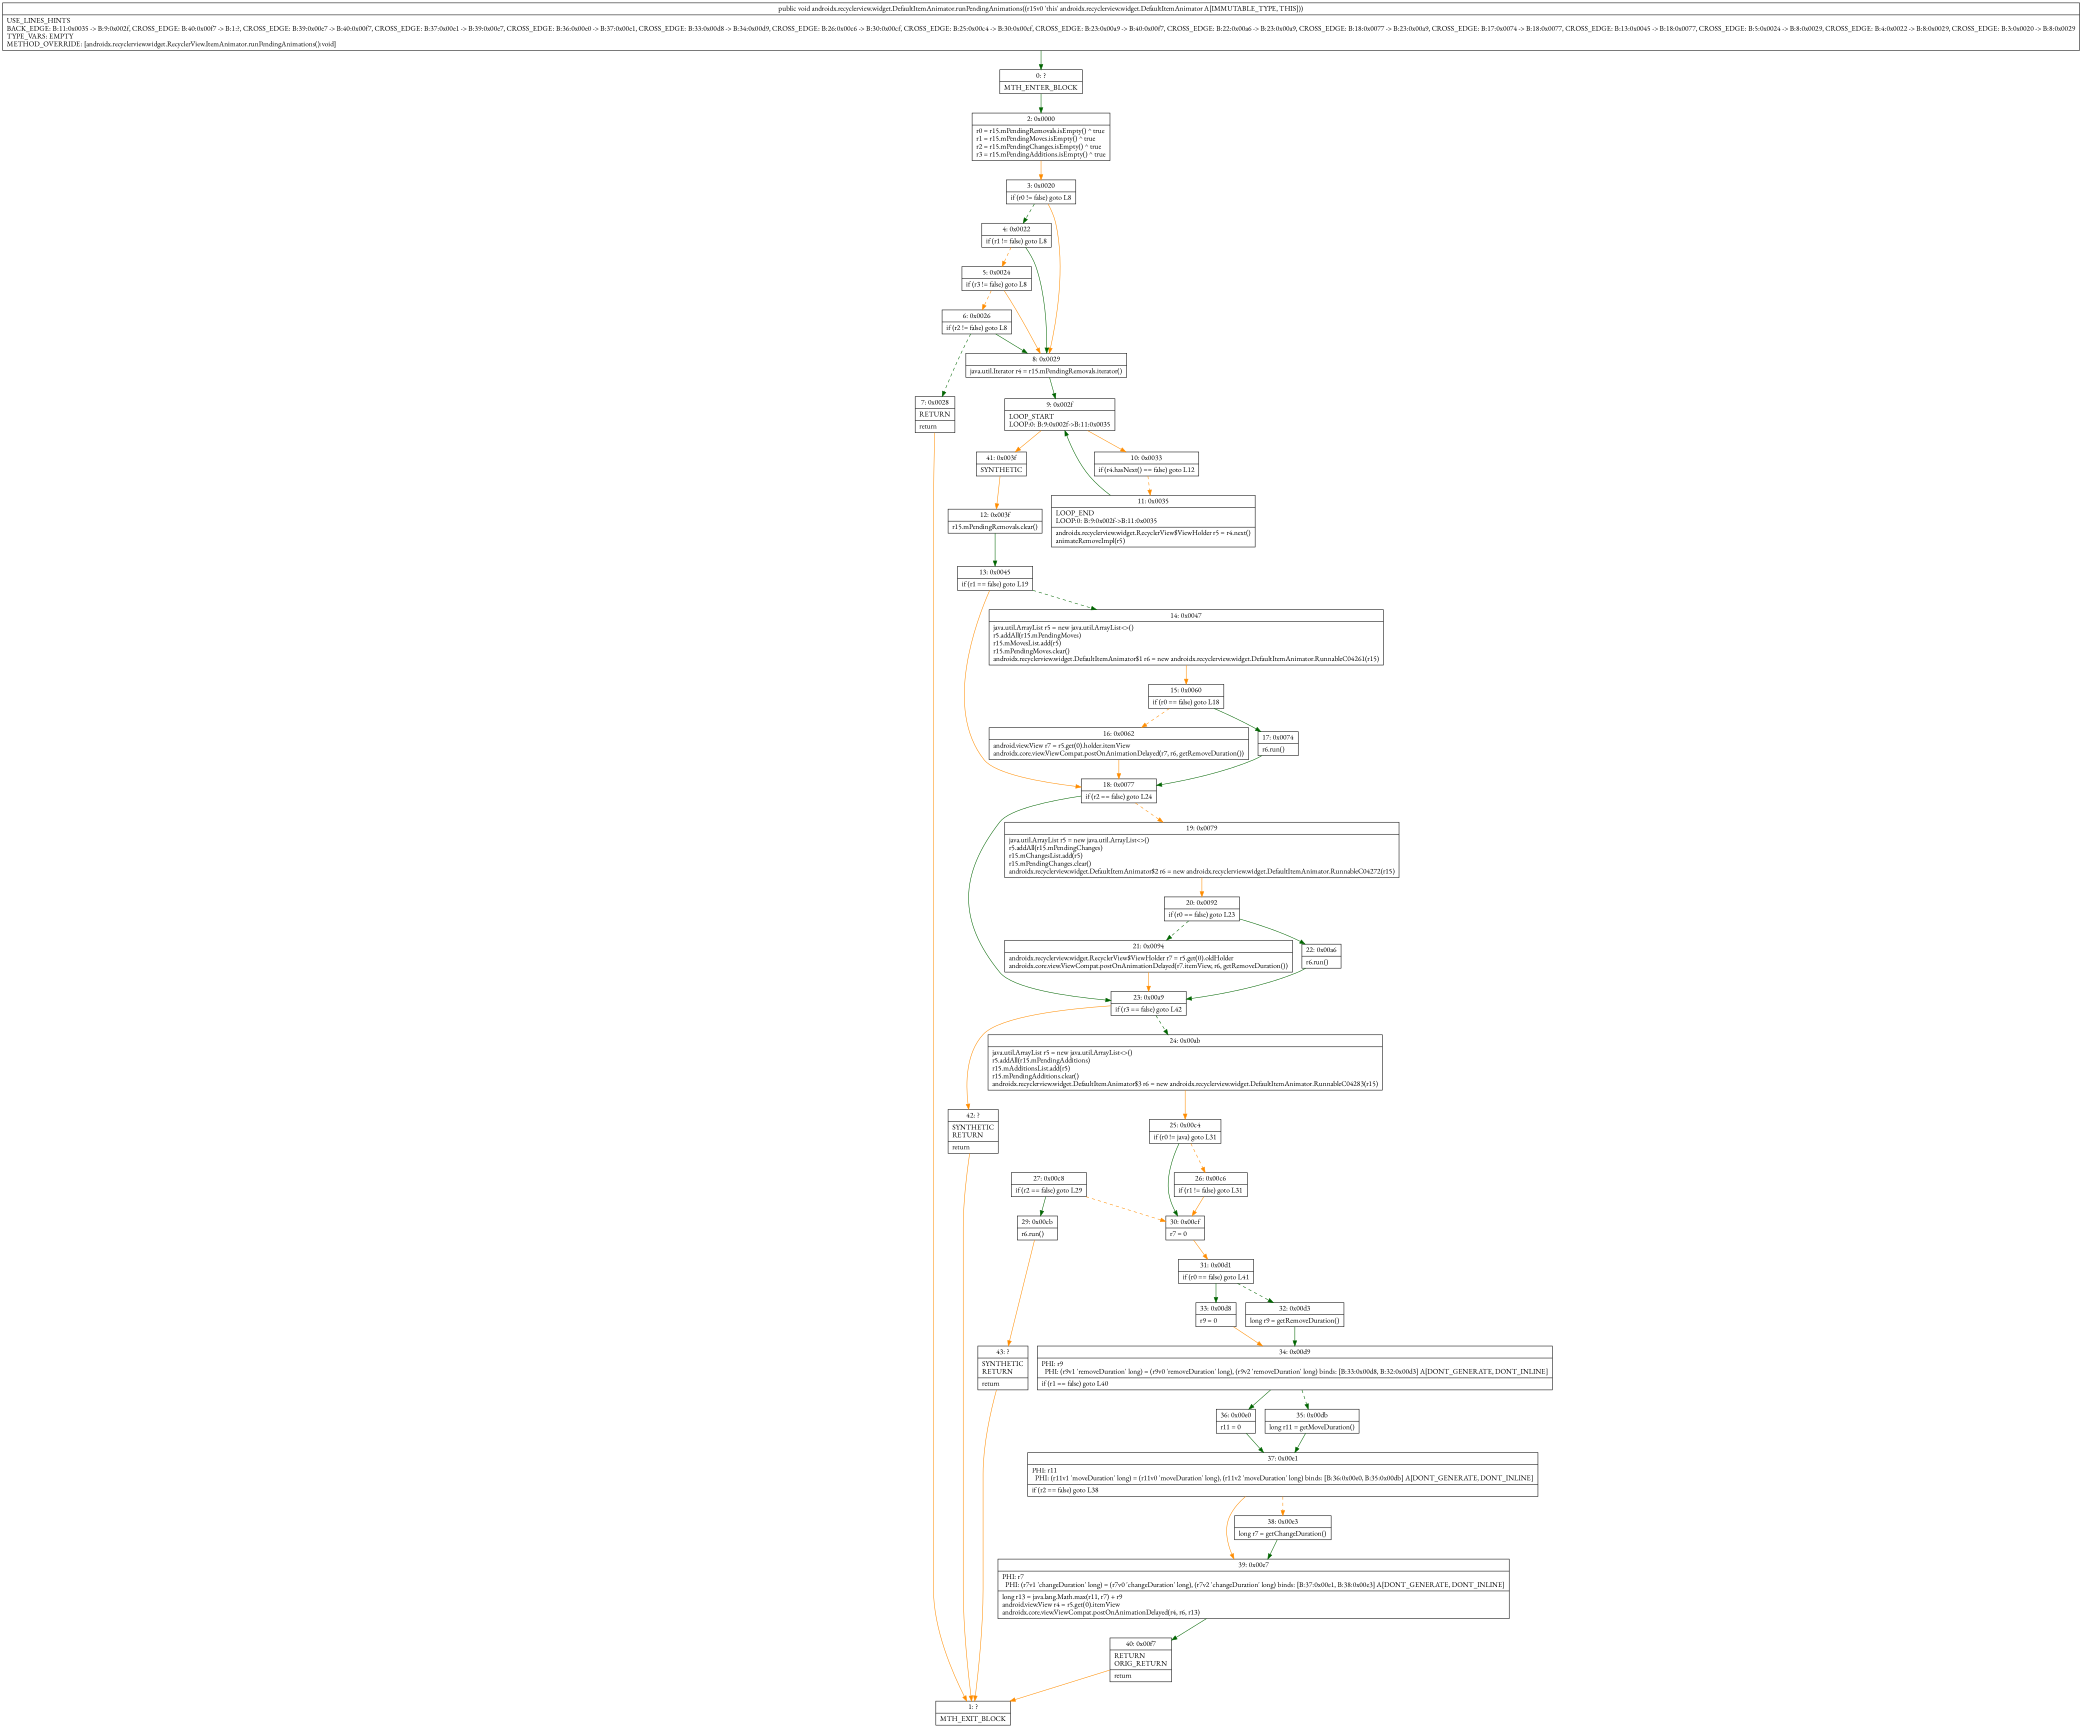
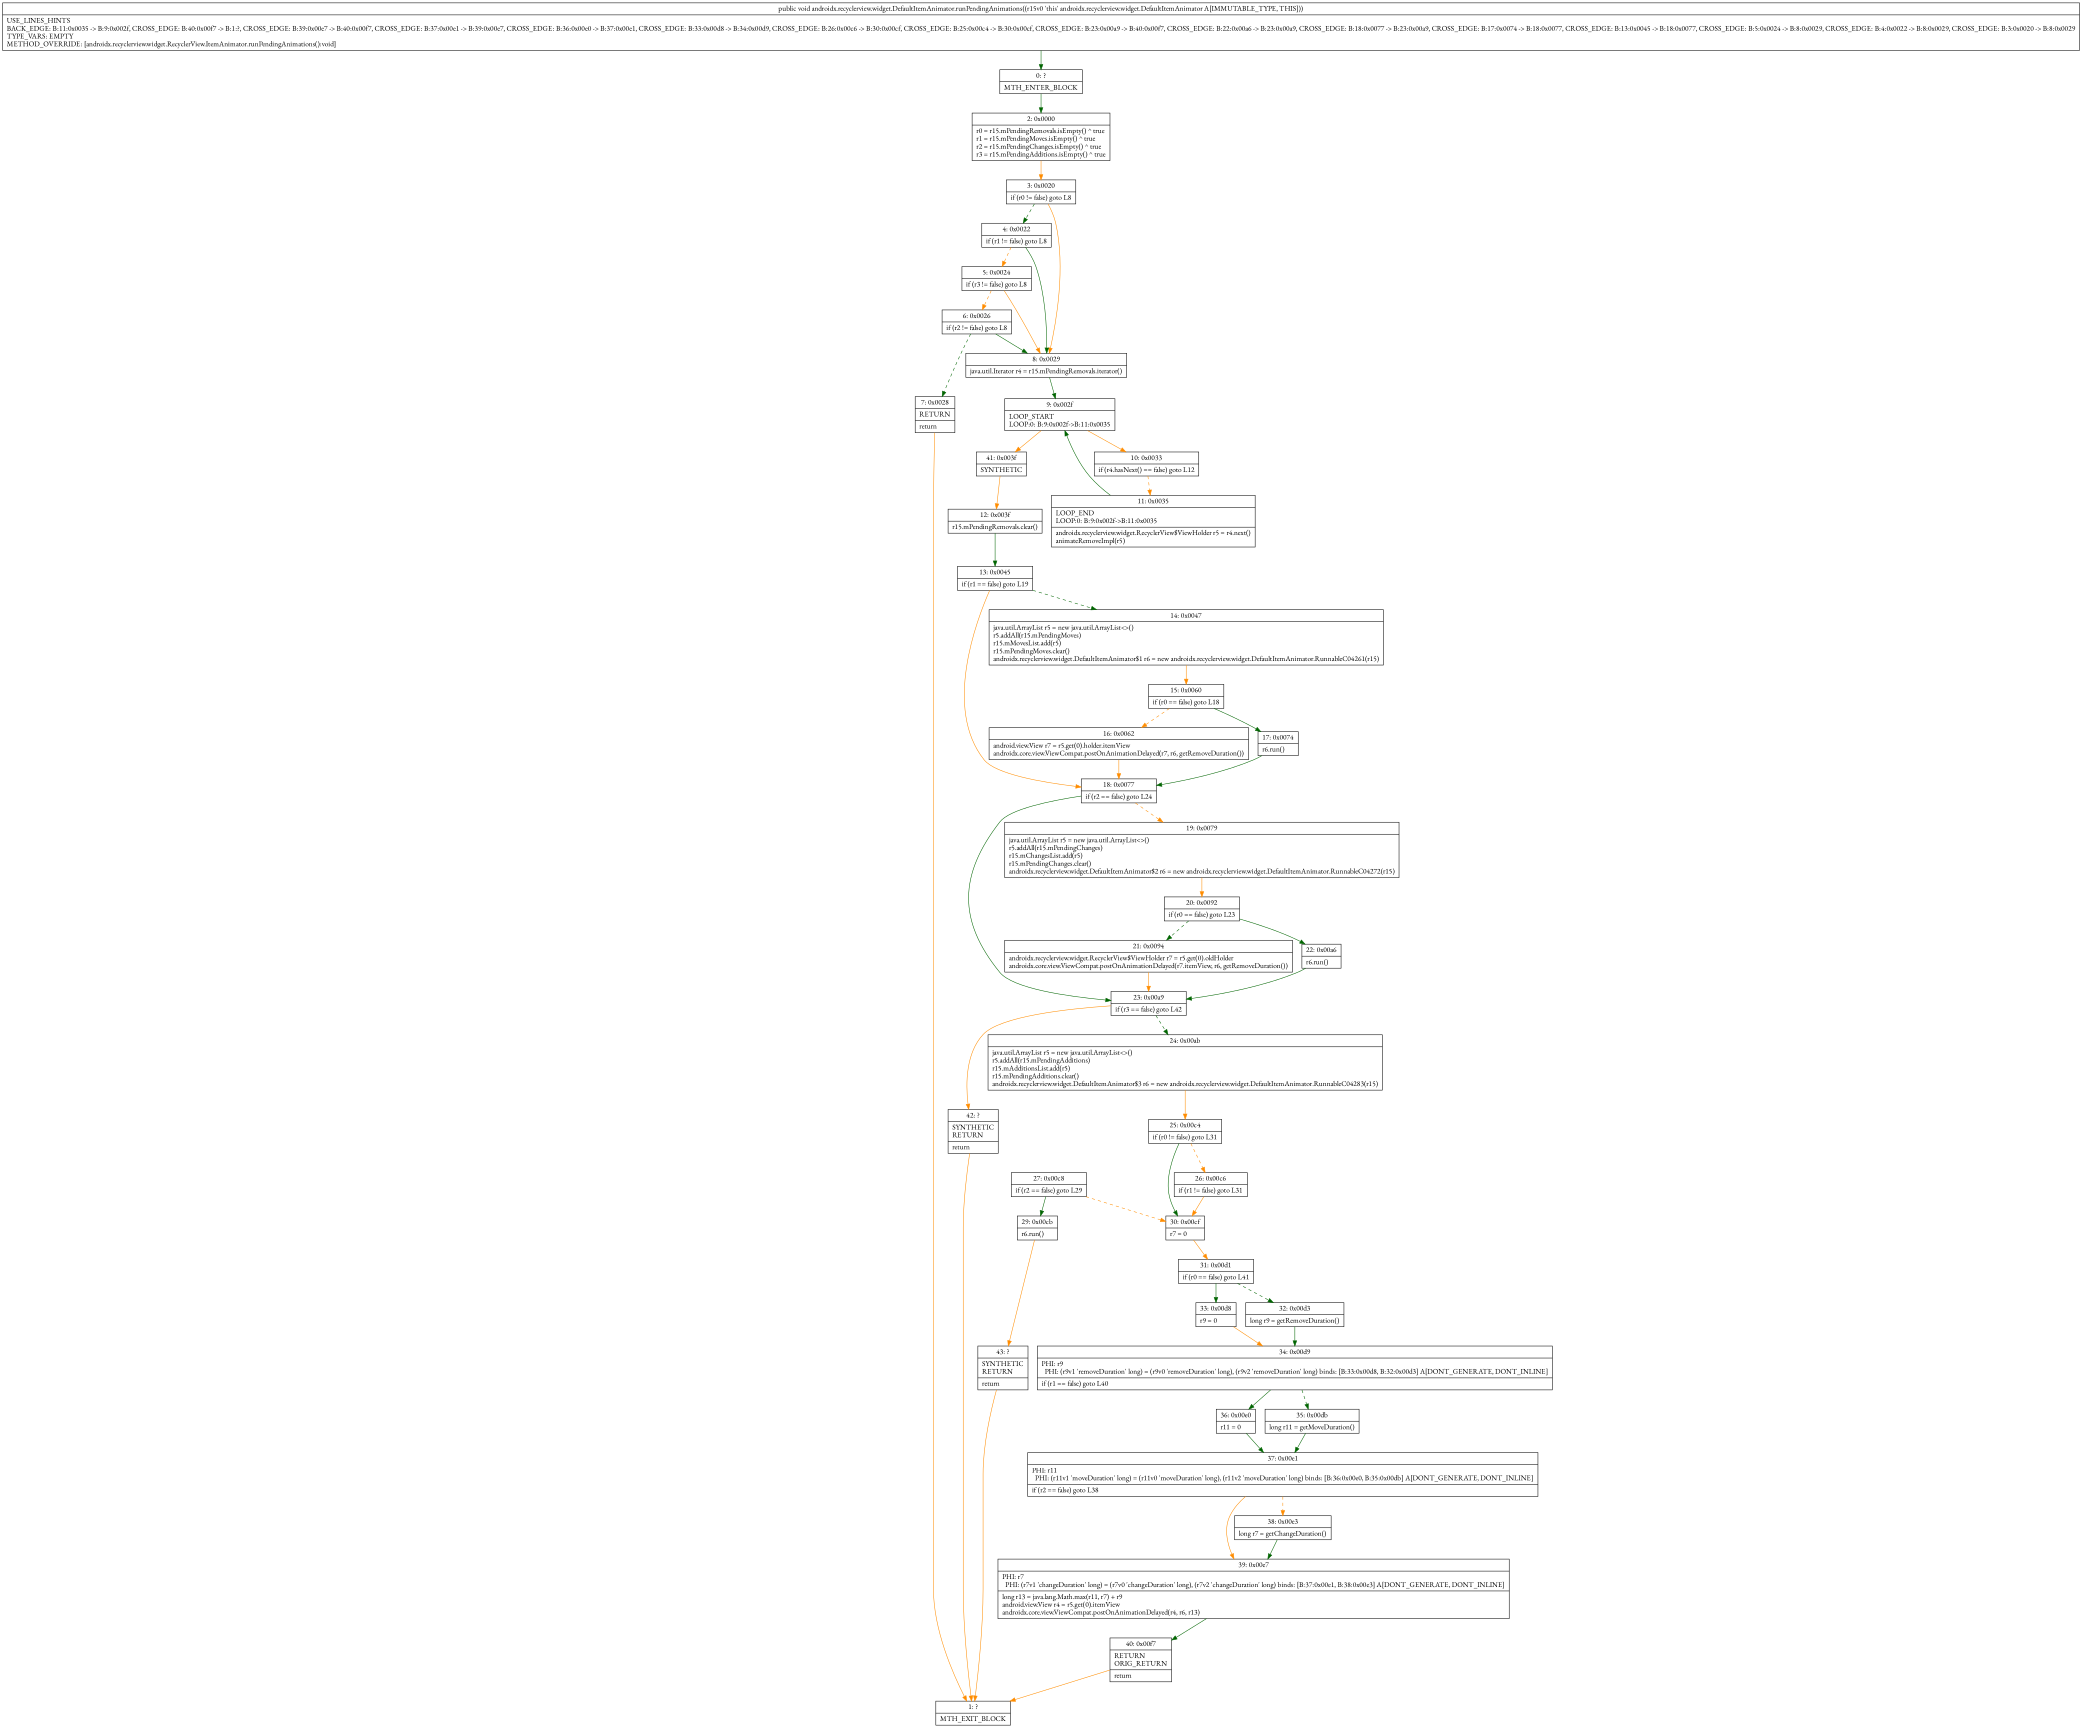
node "25: 0x00c4": text "if (r0 != java) goto L31" -> "if (r0 != false) goto L31"
